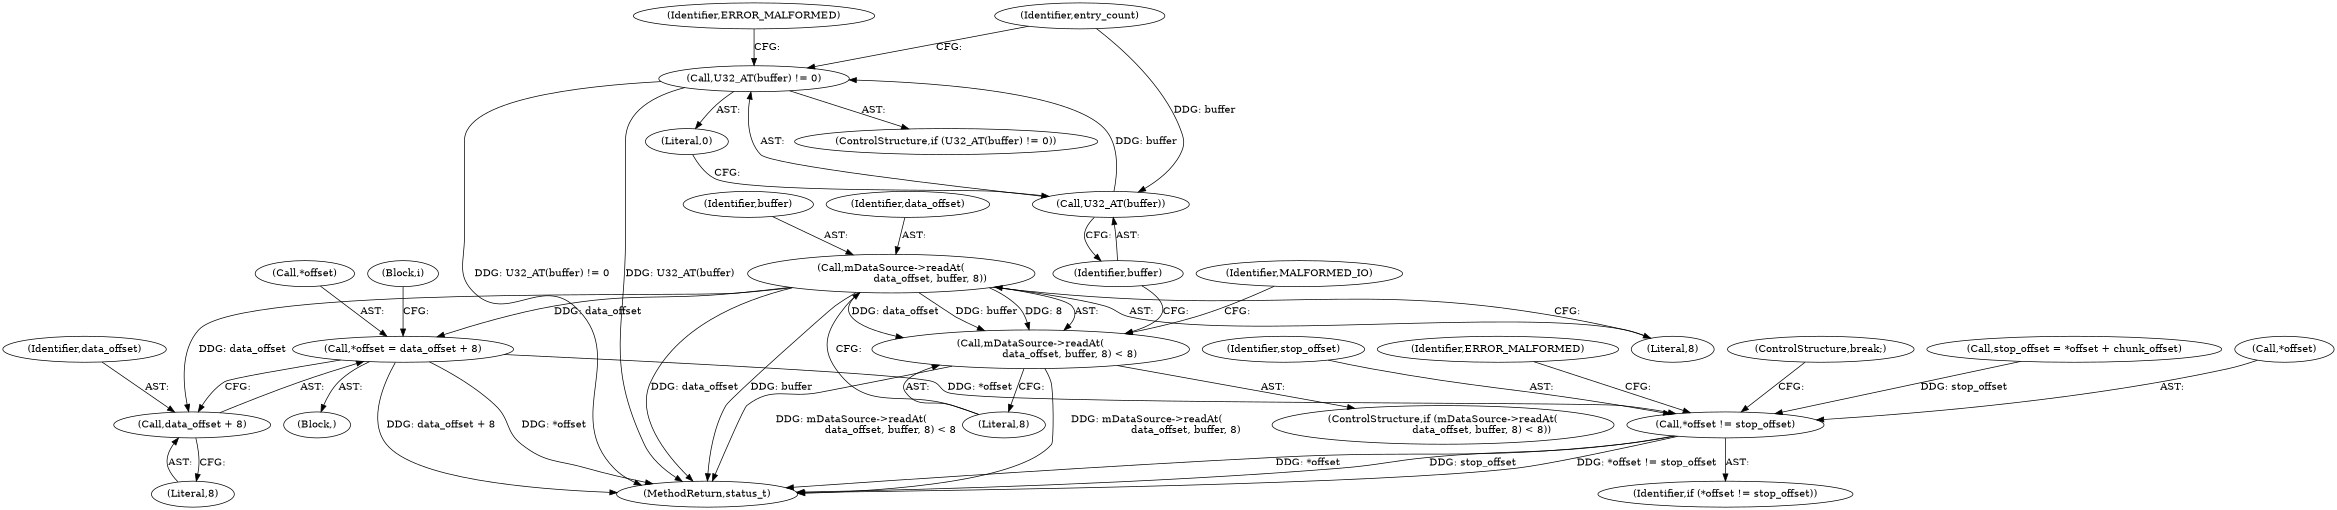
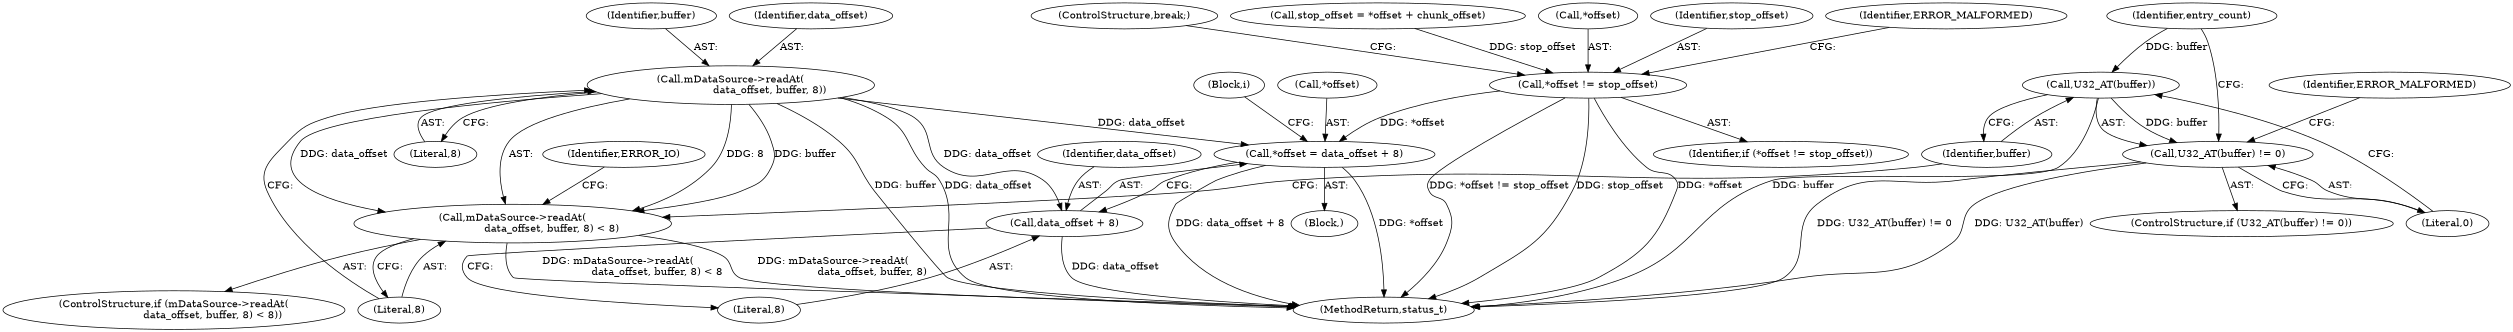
edge "(Call,U32_AT(buffer) != 0)" -> "(Literal,0)": label "AST: " -> "CFG: "
edge "(Call,U32_AT(buffer))" -> "(MethodReturn,status_t)": added, label "DDG: buffer"
edge "(Literal,0)" -> "(Call,U32_AT(buffer) != 0)": added, label "AST:"
node "(Identifier,MALFORMED_IO)": label "(Identifier,MALFORMED_IO)" -> "(Identifier,ERROR_IO)"
edge "(Call,data_offset + 8)" -> "(MethodReturn,status_t)": added, label "DDG: data_offset"
edge "(Call,*offset = data_offset + 8)" -> "(Call,*offset != stop_offset)": reversed
